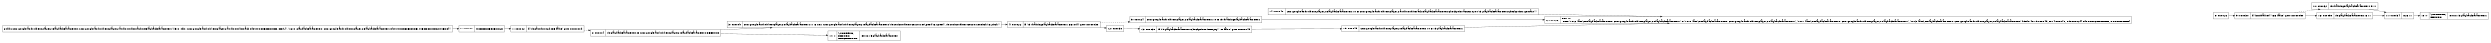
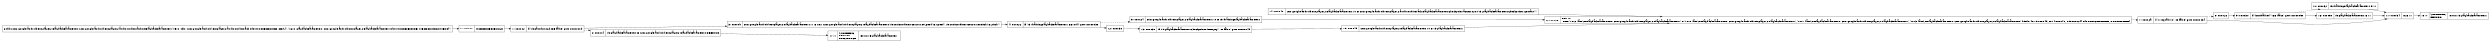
node "7: 0x002a": added
edge "2: 0x0004" -> "3: 0x000b": now "1: 0x0002" -> "3: 0x000b"
node "17: ?": text "ORIG_RETURN" -> "ORIG_BLOCK"
